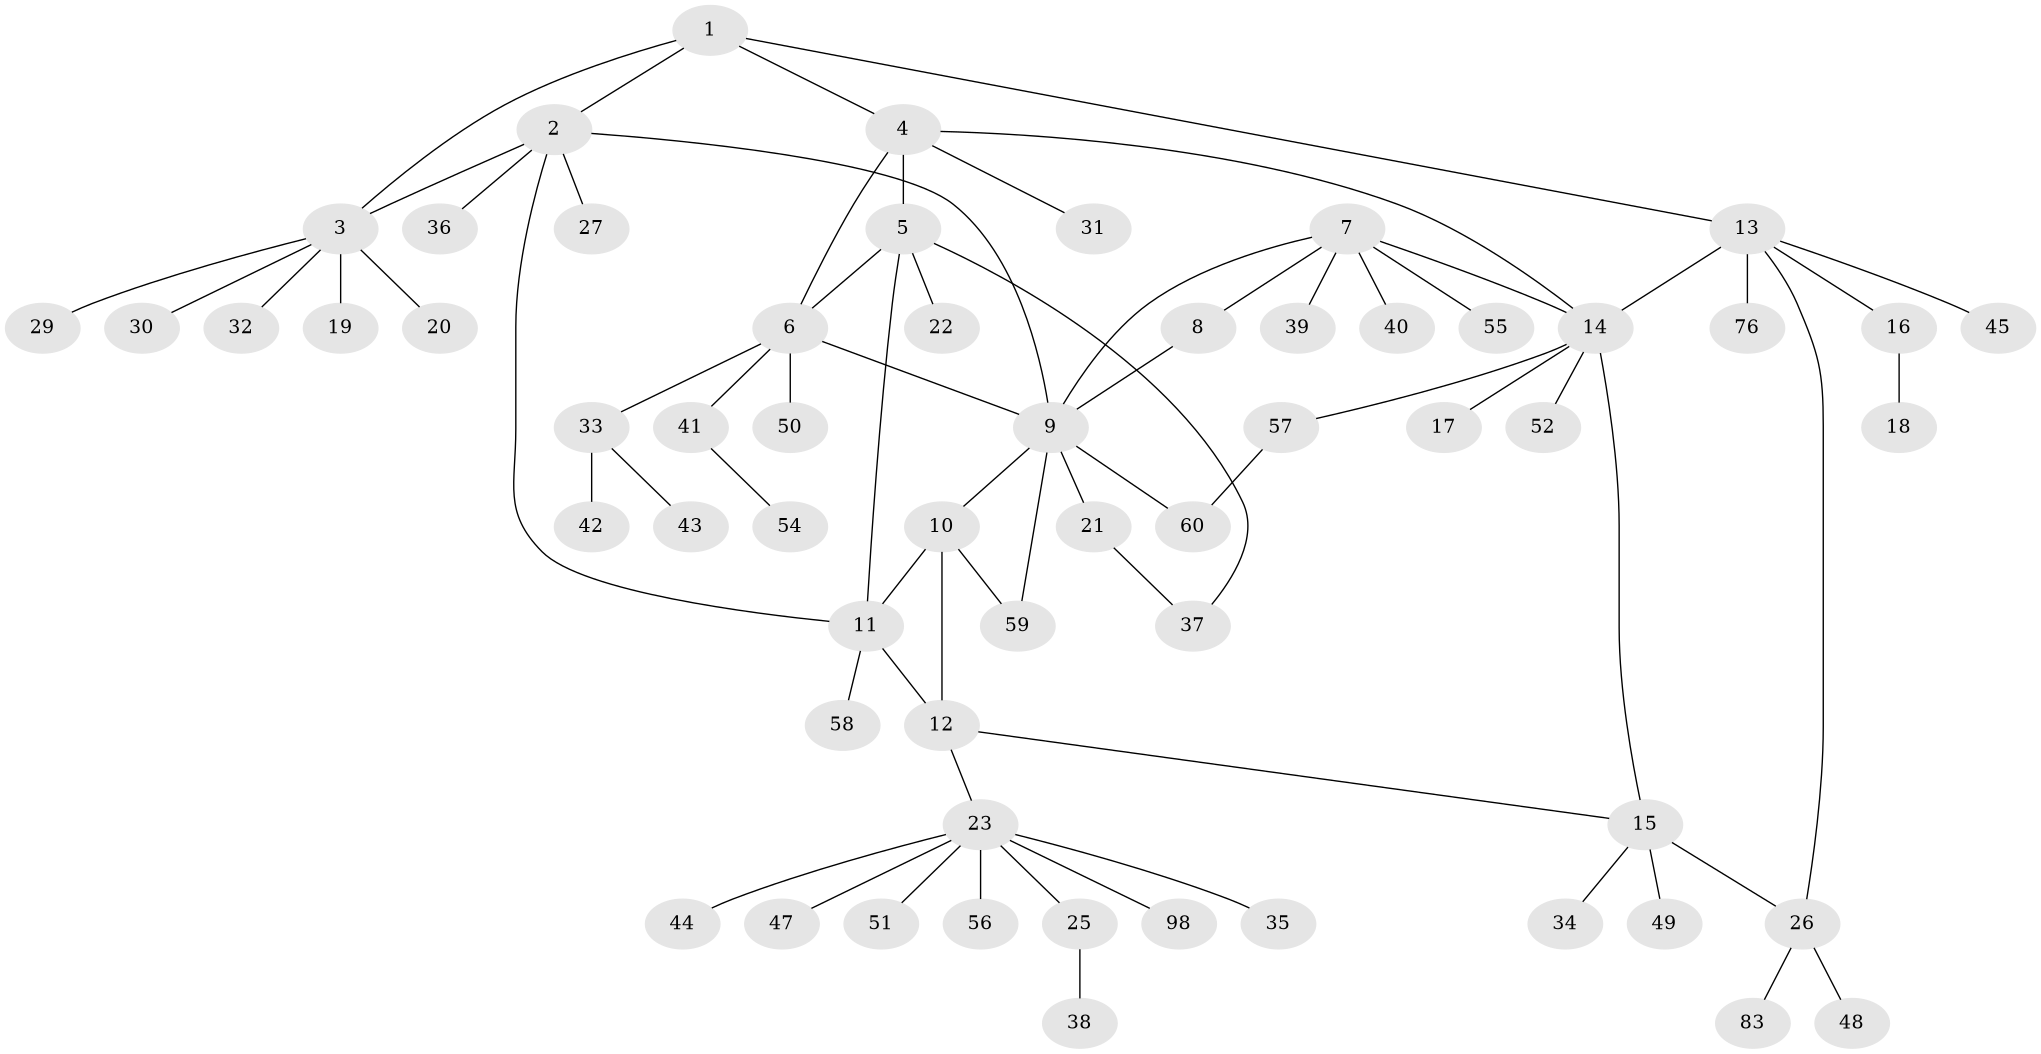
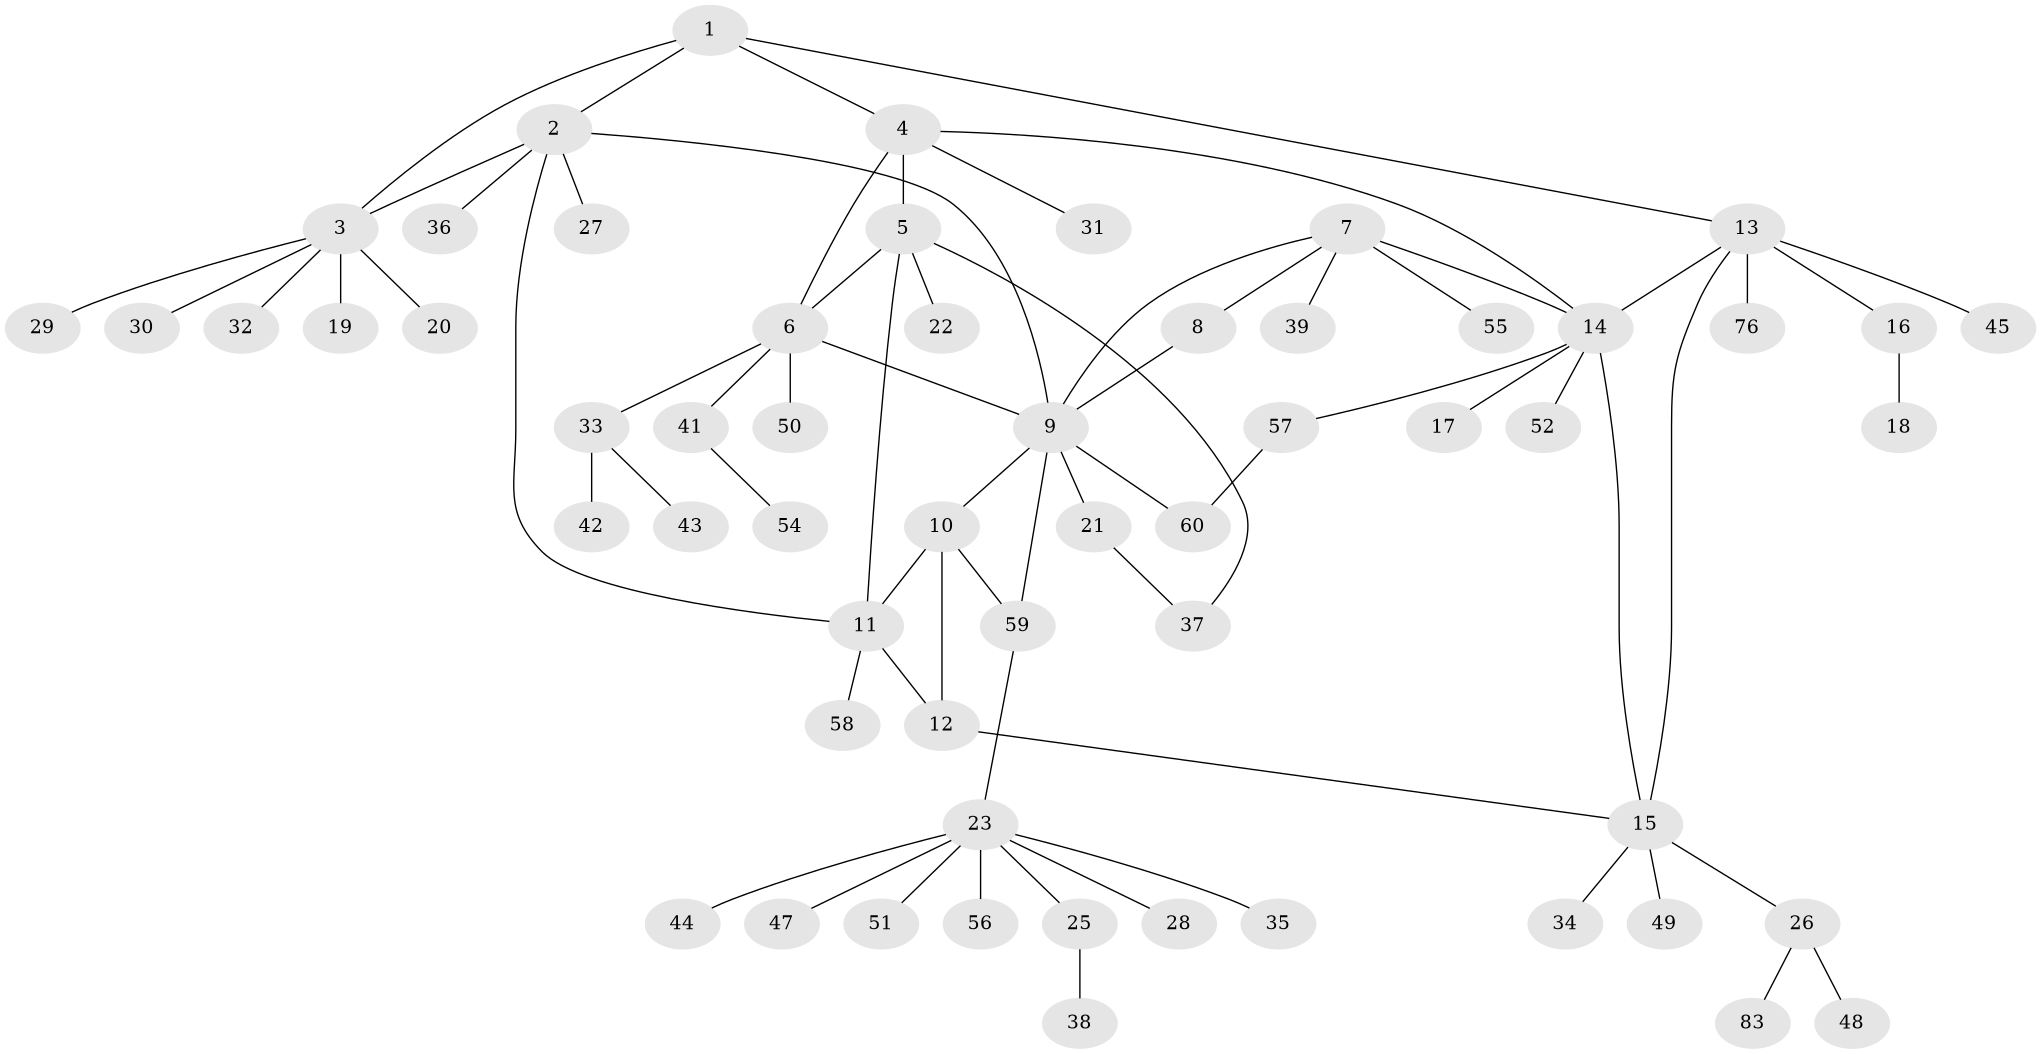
node "40": removed
edge "13" -- "26": now "13" -- "15"
edge "12" -- "23": now "59" -- "23"
node "98": label "98" -> "28"
